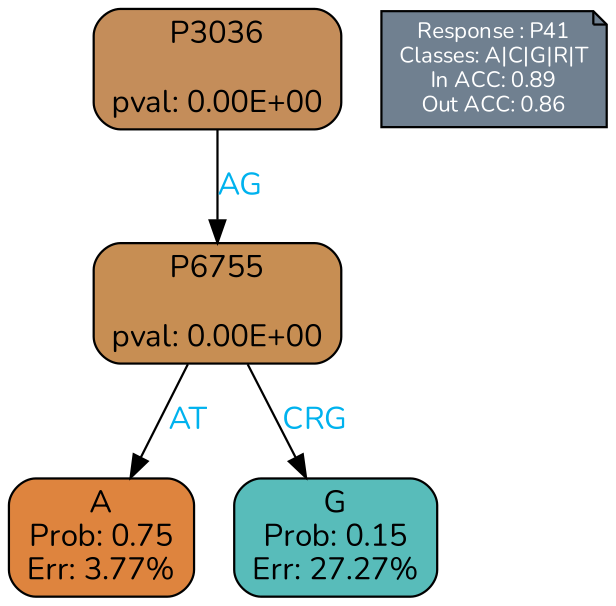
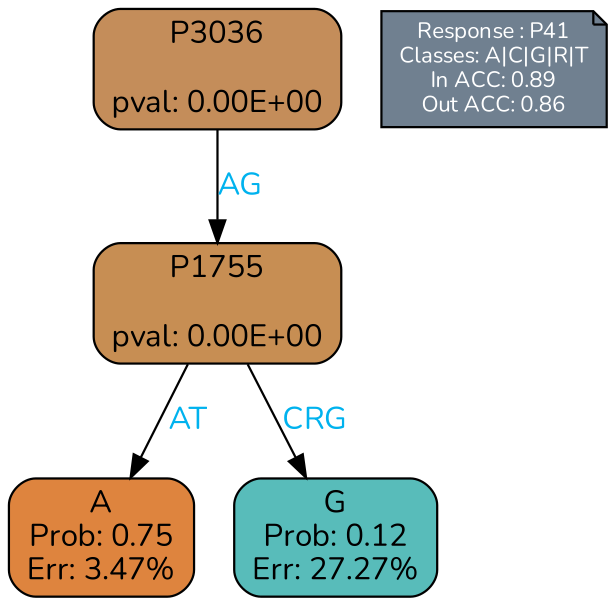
node "P6755 pval: 0.00E+00": label "P6755 pval: 0.00E+00" -> "P1755 pval: 0.00E+00"
node "A Prob: 0.75 Err: 3.77%": label "A Prob: 0.75 Err: 3.77%" -> "A Prob: 0.75 Err: 3.47%"
node "G Prob: 0.15 Err: 27.27%": label "G Prob: 0.15 Err: 27.27%" -> "G Prob: 0.12 Err: 27.27%"
